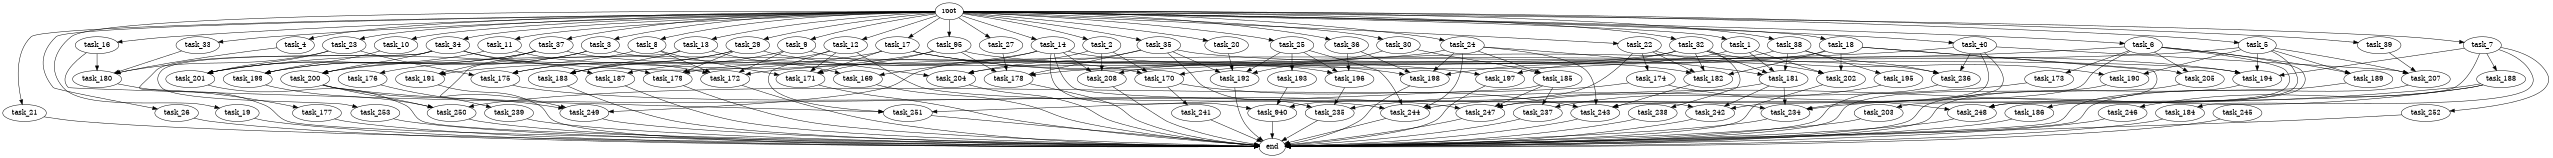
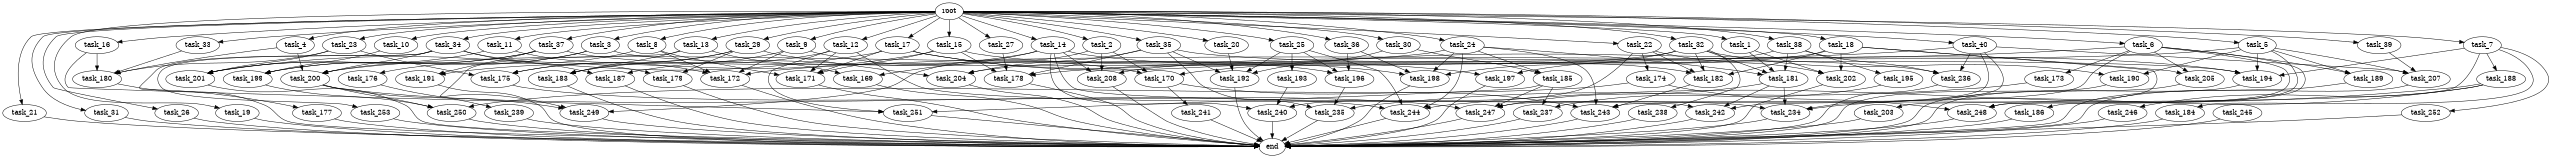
node "task_95": label "task_95" -> "task_15"
edge "task_4" -> "task_200": added
edge "task_1" -> "task_179": removed
node "task_31": added
node "task_940": label "task_940" -> "task_240"
